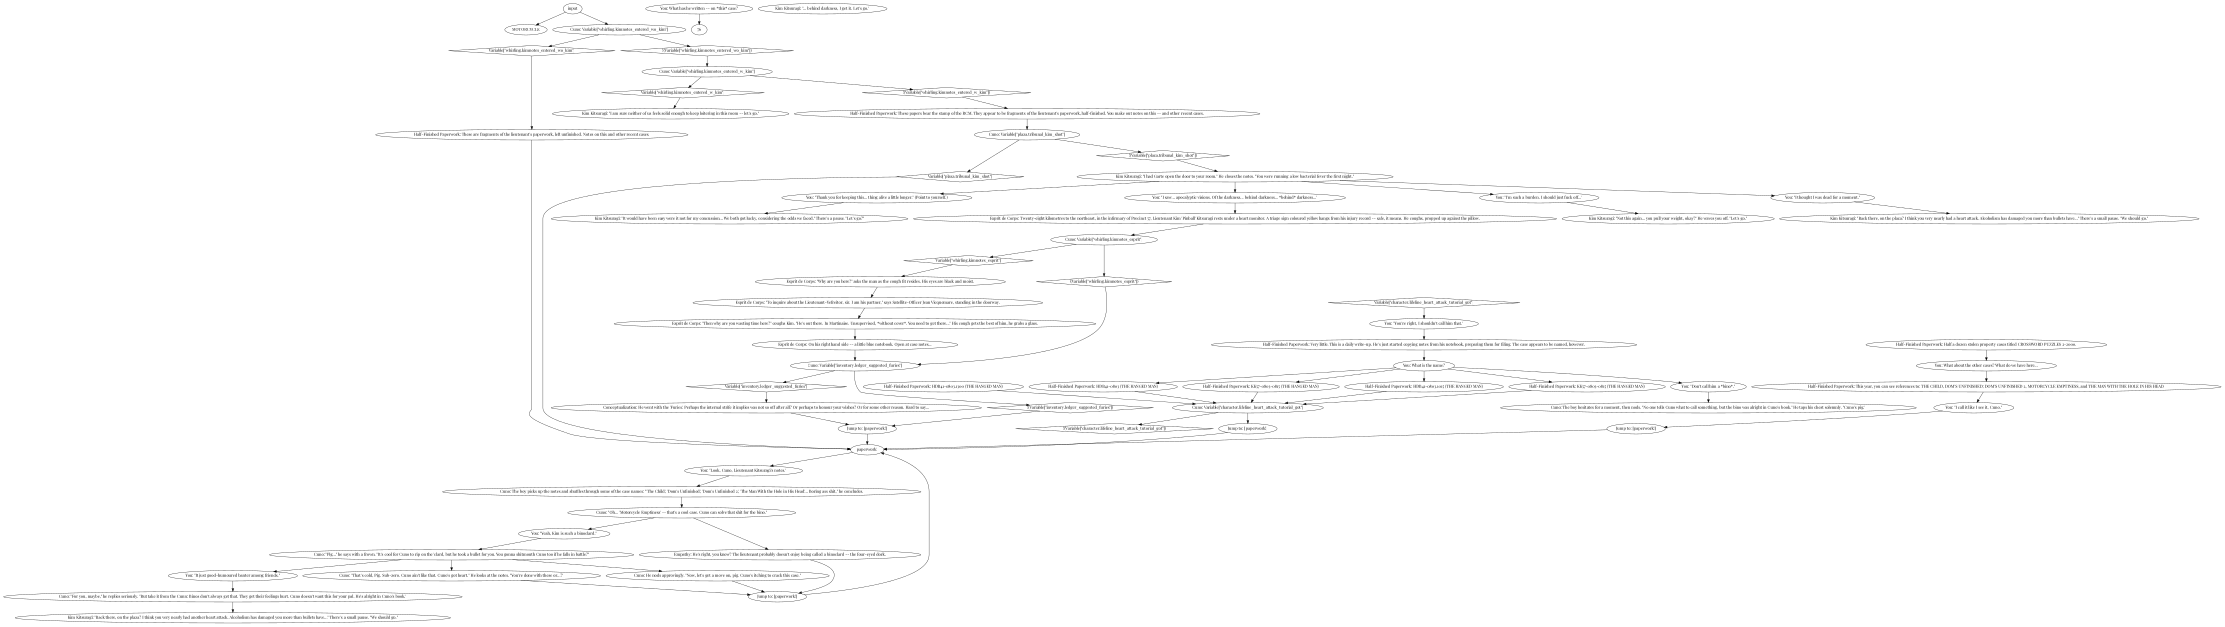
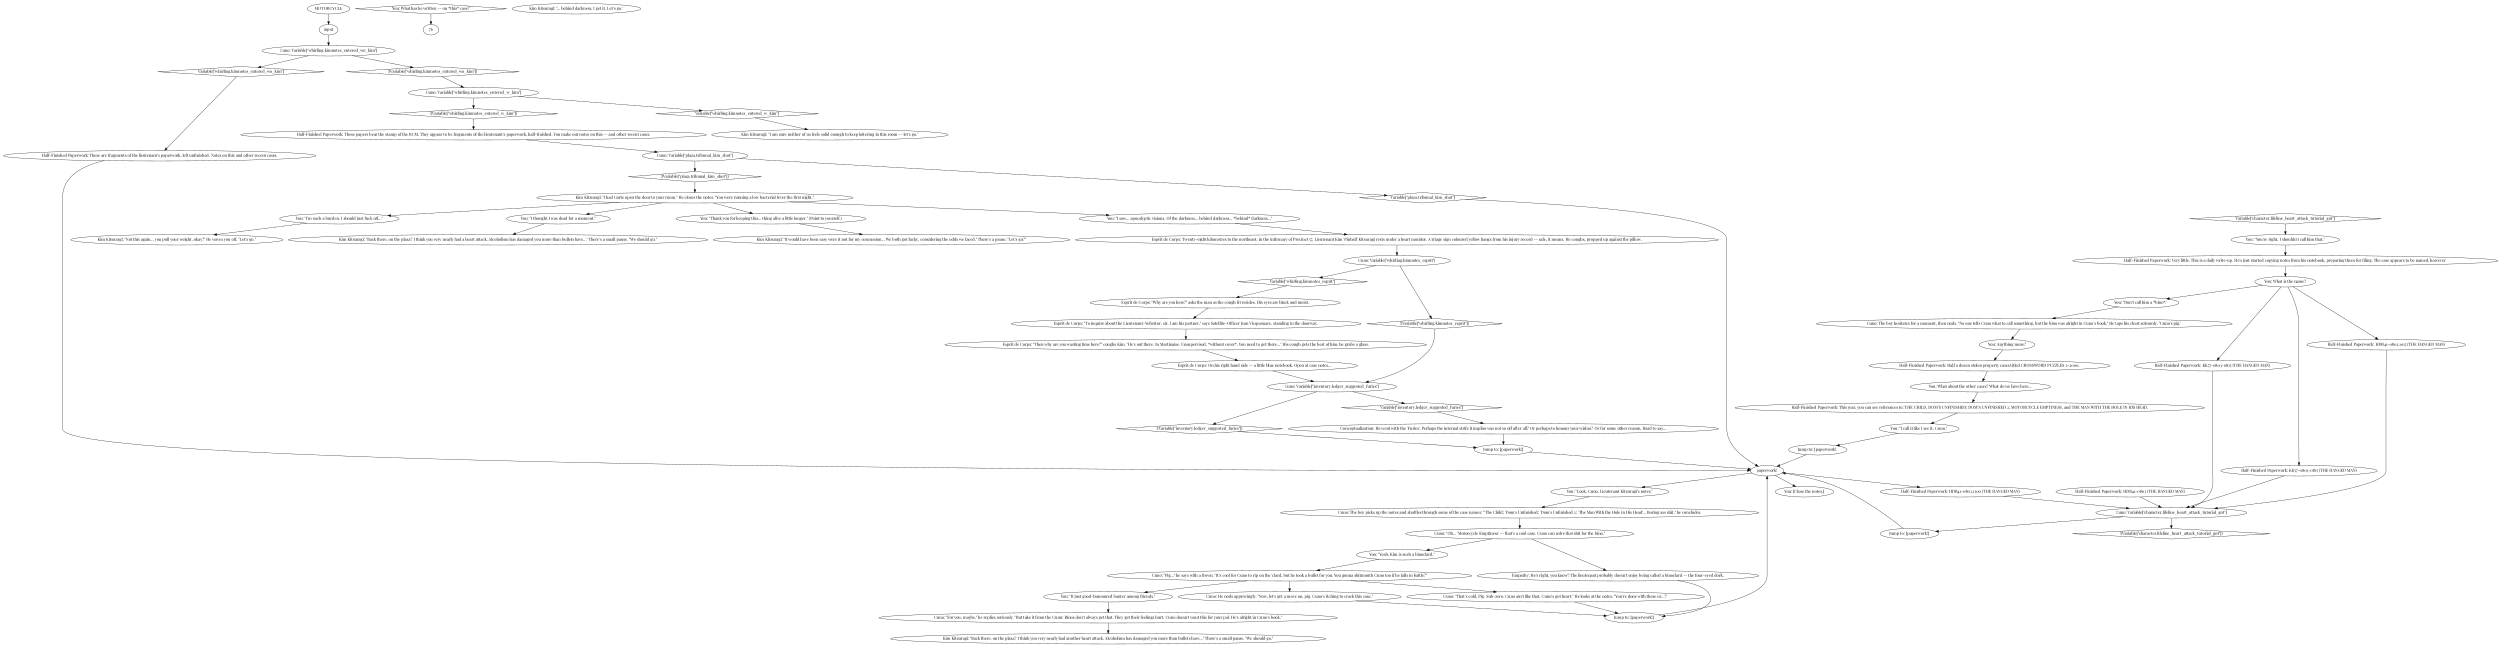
node "You: What has he written -- on *this* case?": shape ellipse -> diamond
edge "input" -> "MOTORCYCLE": reversed
node "You: Anything more?": added
edge "You: What is the name?" -> "Half-Finished Paperwork: HDB41-0803 (THE HANGED MAN)": removed
edge "paperwork!" -> "Half-Finished Paperwork: HDB41-0803.1300 (THE HANGED MAN)": added
node "You: [Close the notes.]": added
